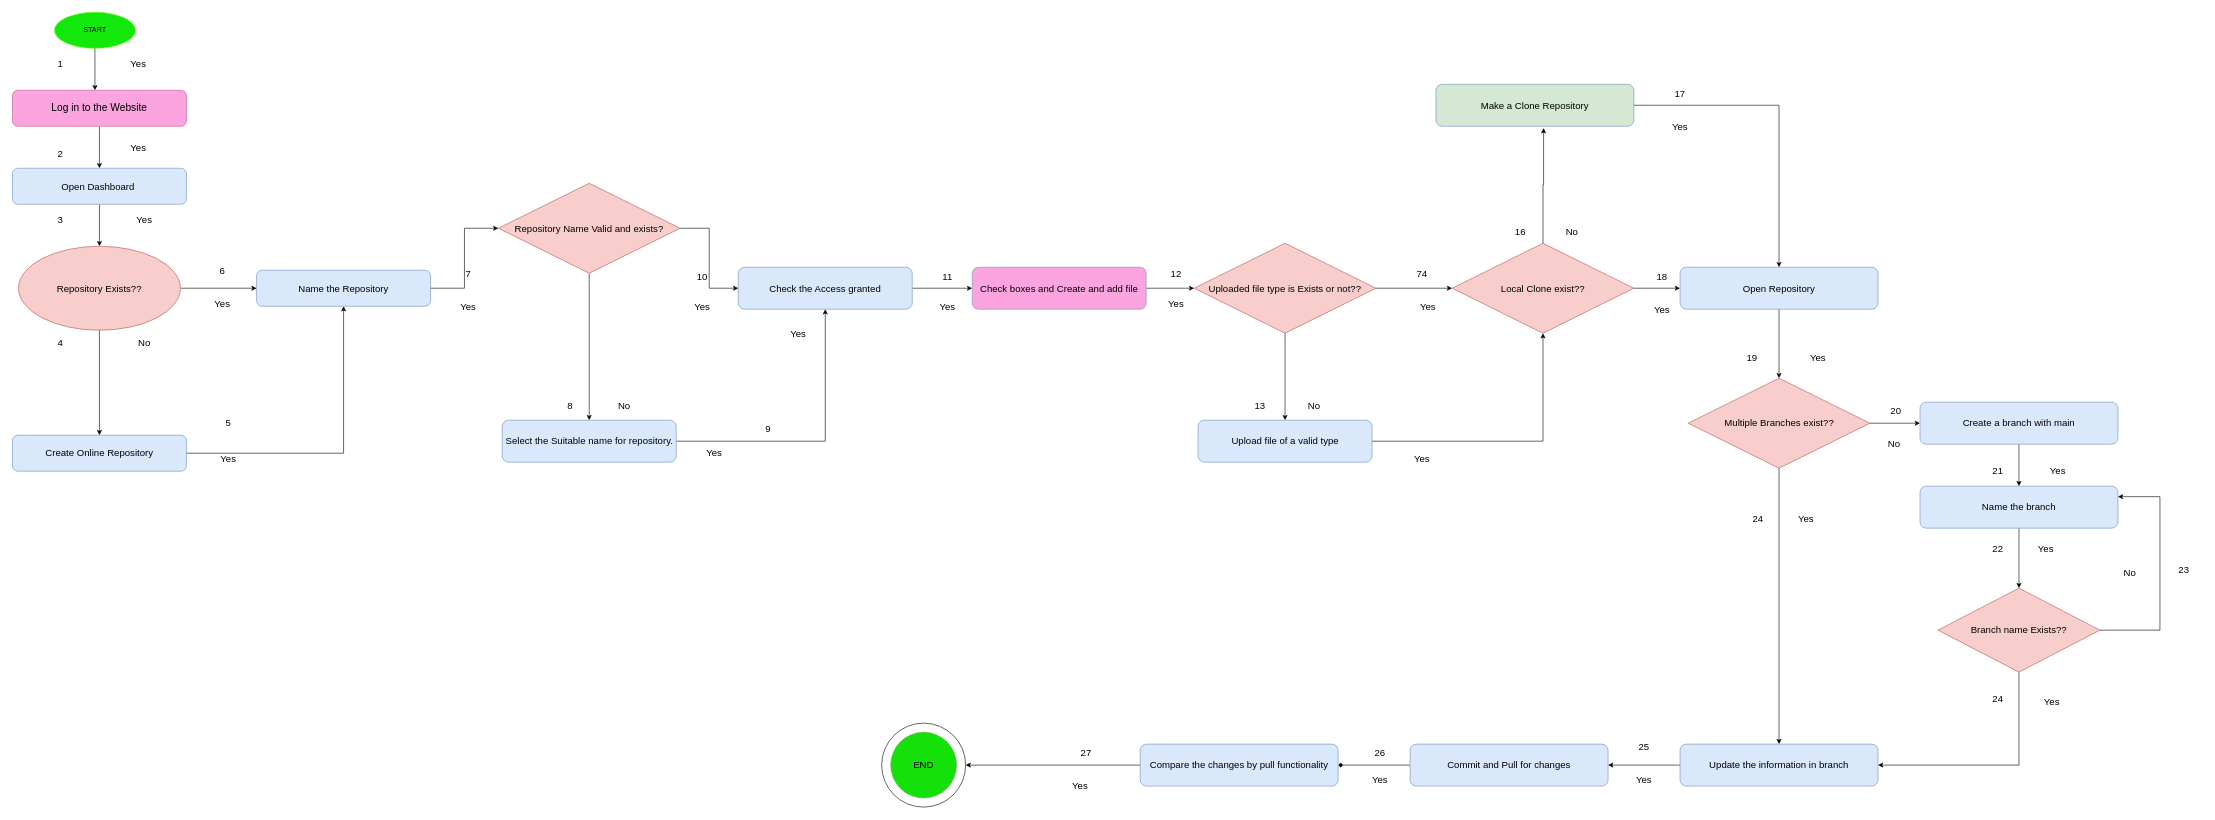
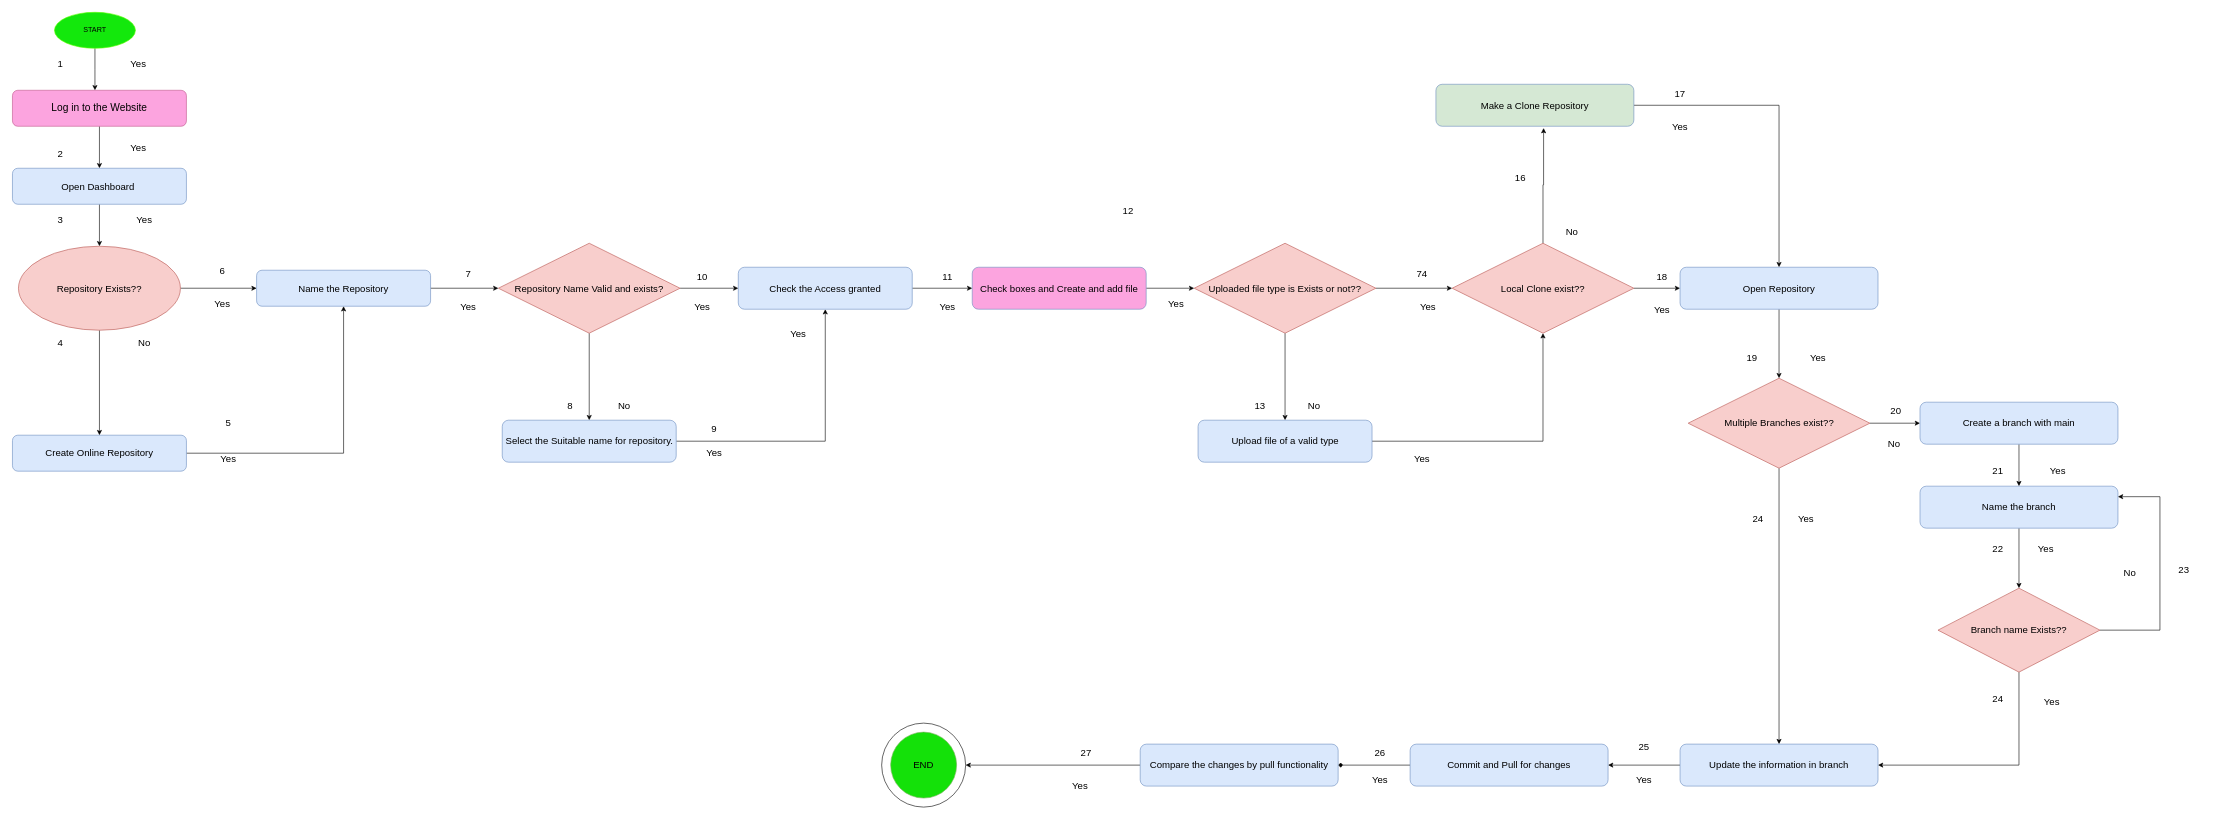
node "Repository Name Valid and exists?": moved (589, 228) -> (589, 288)
node "16": moved (1521, 231) -> (1521, 177)
node "12": moved (1176, 273) -> (1128, 210)
node "9": moved (768, 429) -> (714, 429)
